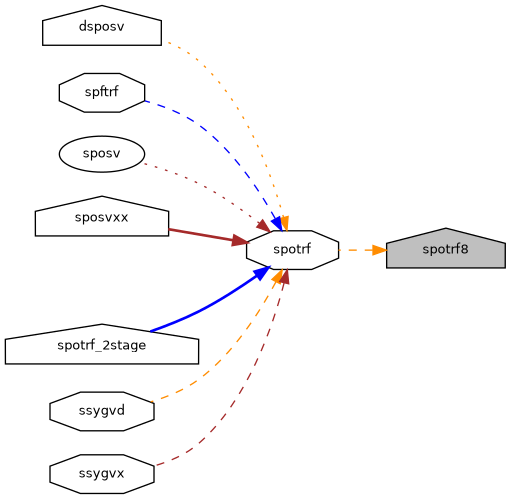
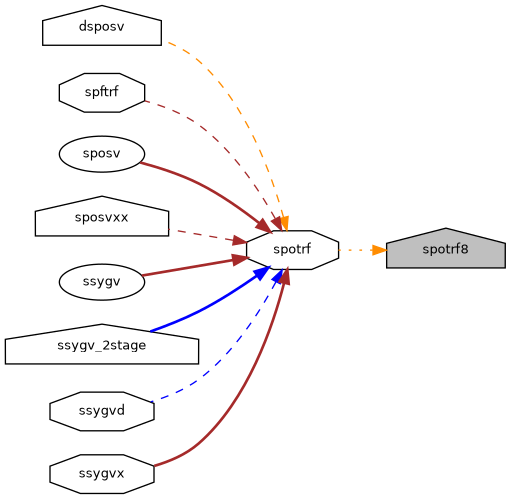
edge "dsposv" -> "spotrf": style dotted -> dashed
edge "spftrf" -> "spotrf": color blue -> brown
edge "sposv" -> "spotrf": style dotted -> bold
edge "sposvxx" -> "spotrf": style bold -> dashed
edge "spotrf" -> "spotrf8": style dashed -> dotted
node "ssygv": added
node "spotrf_2stage": label "spotrf_2stage" -> "ssygv_2stage"
edge "ssygvd" -> "spotrf": color darkorange -> blue
edge "ssygvx" -> "spotrf": style dashed -> bold
